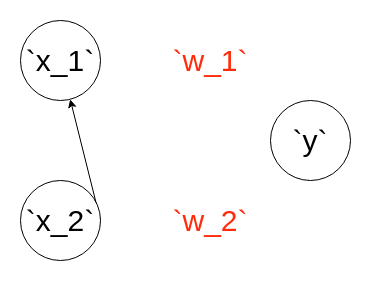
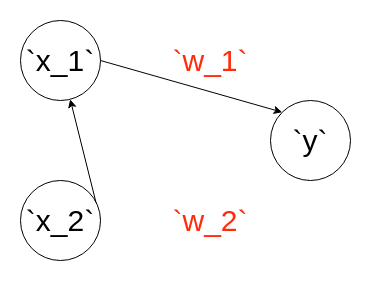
edge "`x_1`" -> "`y`": added
